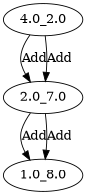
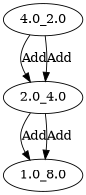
node "2.0_7.0": label "2.0_7.0" -> "2.0_4.0"
